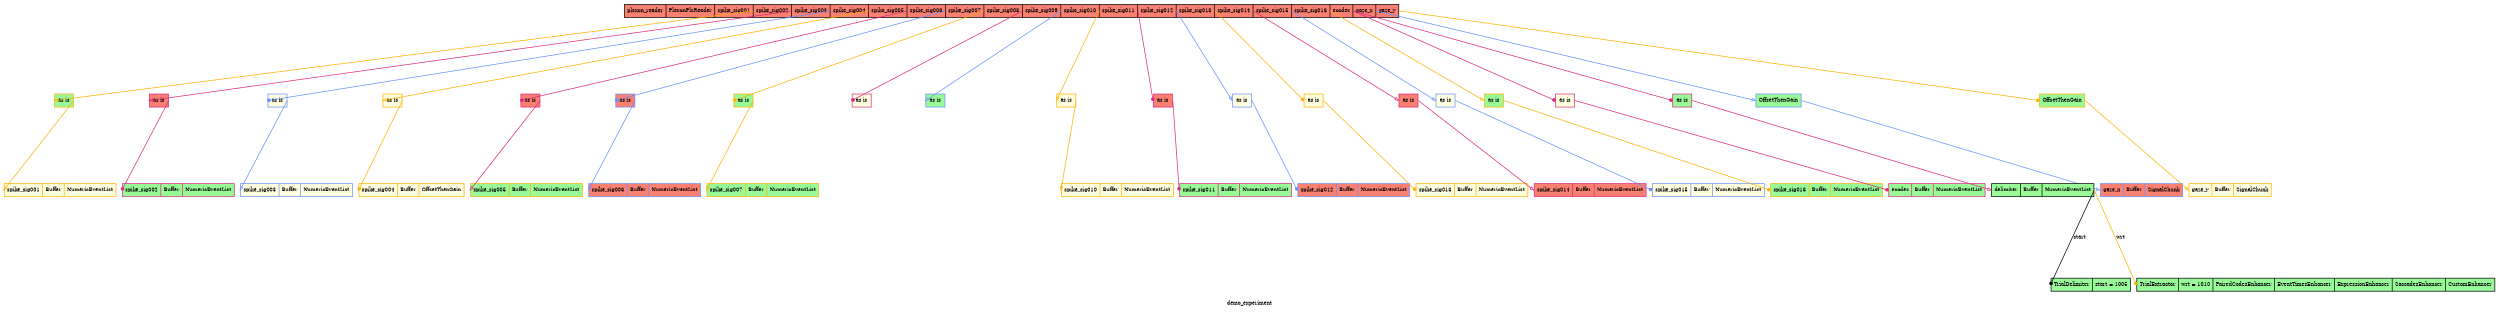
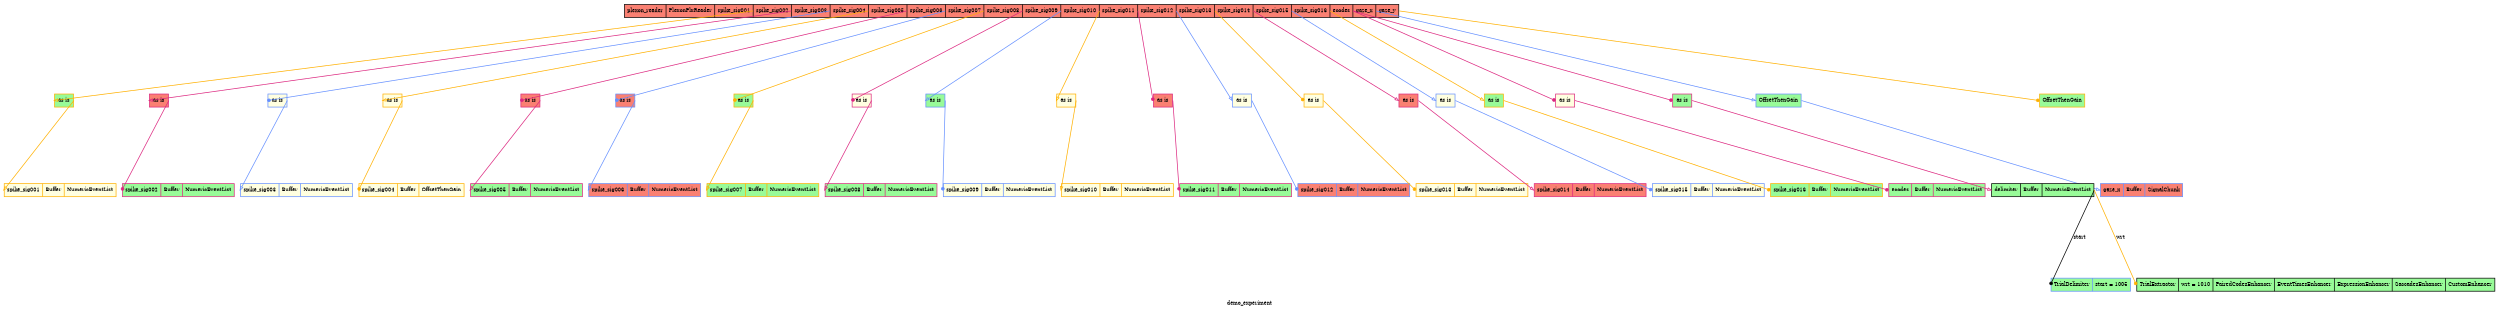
node "spike_sig005": color #ffb000 -> #dc267f
node "spike_sig008": added
node "spike_sig009": added
node "gaze_y": removed
node "TrialDelimiter": color black -> #648fff
